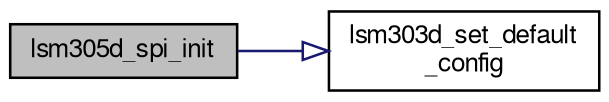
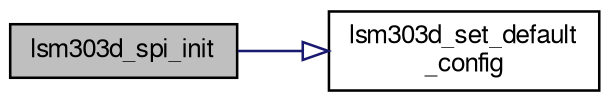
node "lsm305d_spi_init": label "lsm305d_spi_init" -> "lsm303d_spi_init"
